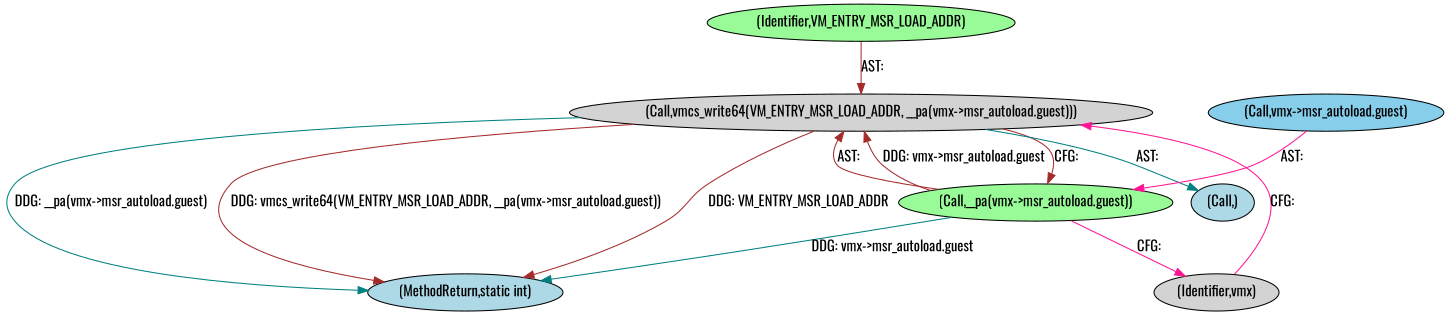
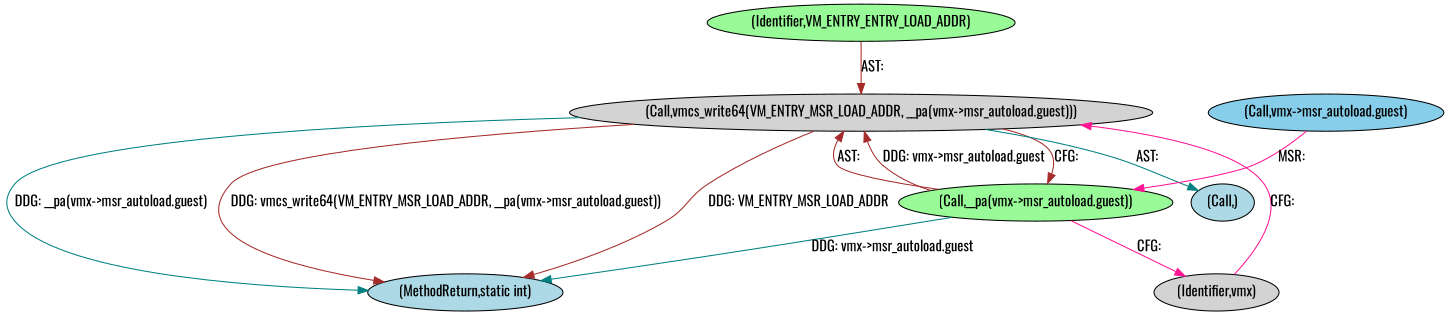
node "(Identifier,VM_ENTRY_MSR_LOAD_ADDR)": label "(Identifier,VM_ENTRY_MSR_LOAD_ADDR)" -> "(Identifier,VM_ENTRY_ENTRY_LOAD_ADDR)"
edge "(Call,vmx->msr_autoload.guest)" -> "(Call,__pa(vmx->msr_autoload.guest))": label "AST: " -> "MSR: "
